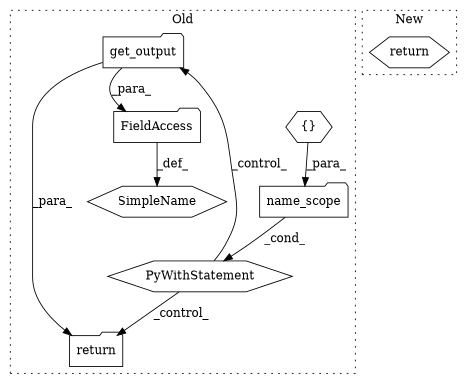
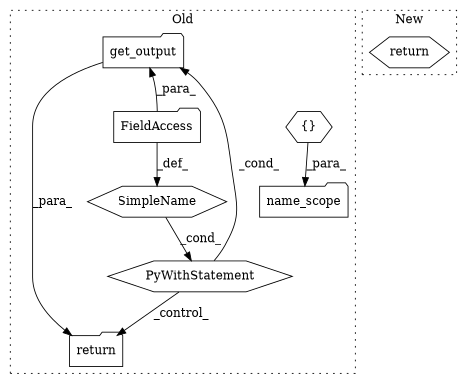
edge "get_output" -> "FieldAccess": reversed
edge "PyWithStatement" -> "get_output": label "_control_" -> "_cond_"
edge "name_scope" -> "PyWithStatement": now "SimpleName" -> "PyWithStatement"
